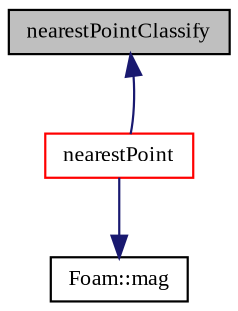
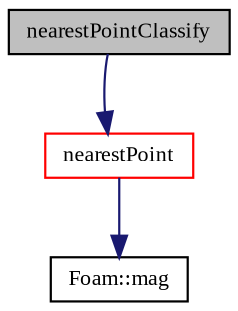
edge "nearestPoint" -> "nearestPointClassify": reversed
